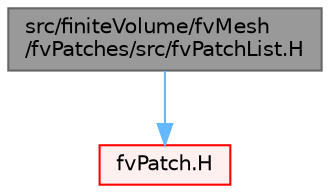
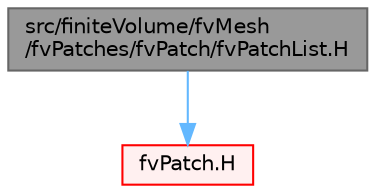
node "src/finiteVolume/fvMesh /fvPatches/src/fvPatchList.H": label "src/finiteVolume/fvMesh /fvPatches/src/fvPatchList.H" -> "src/finiteVolume/fvMesh /fvPatches/fvPatch/fvPatchList.H"
